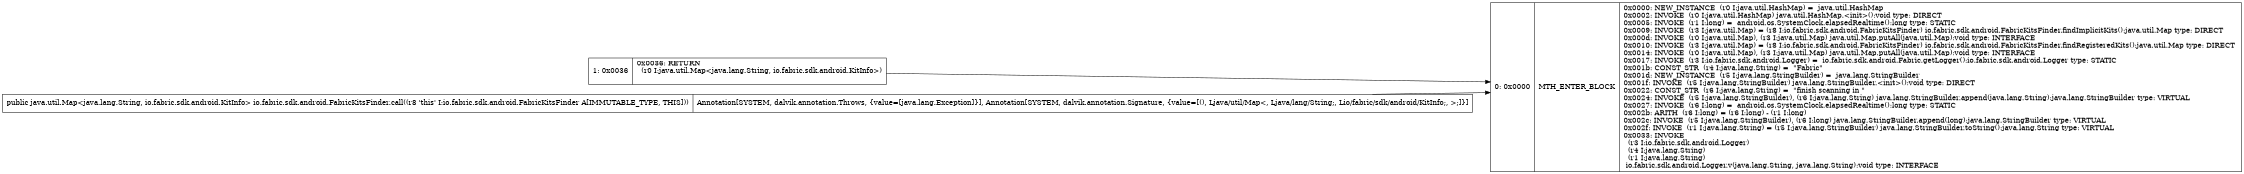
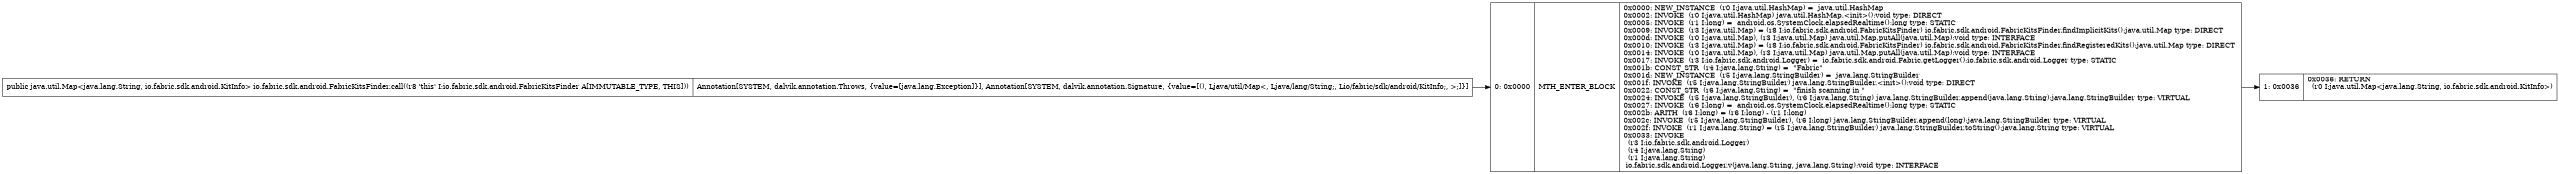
edge "1: 0x0036" -> "0: 0x0000": reversed
